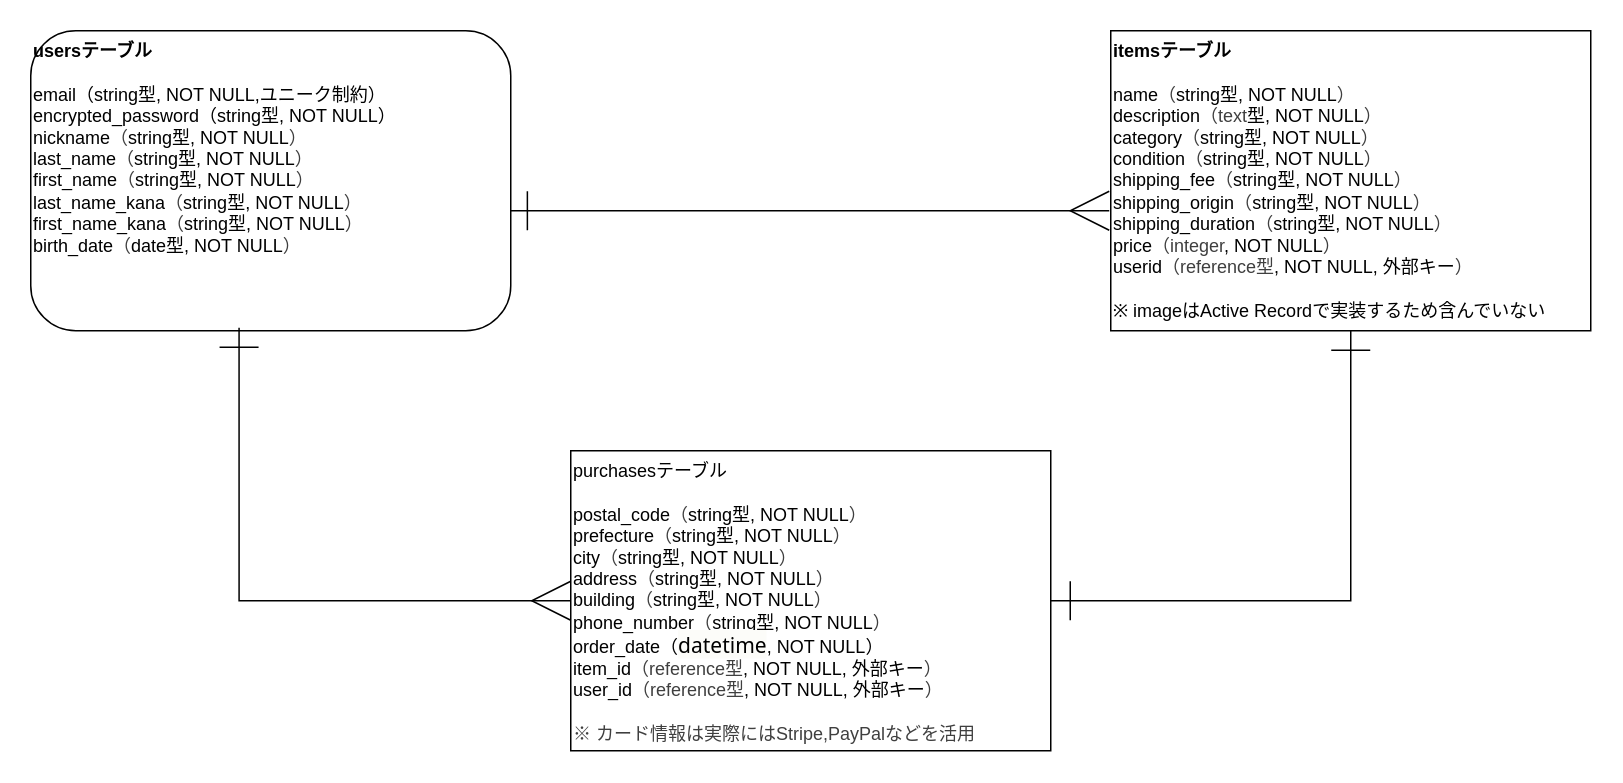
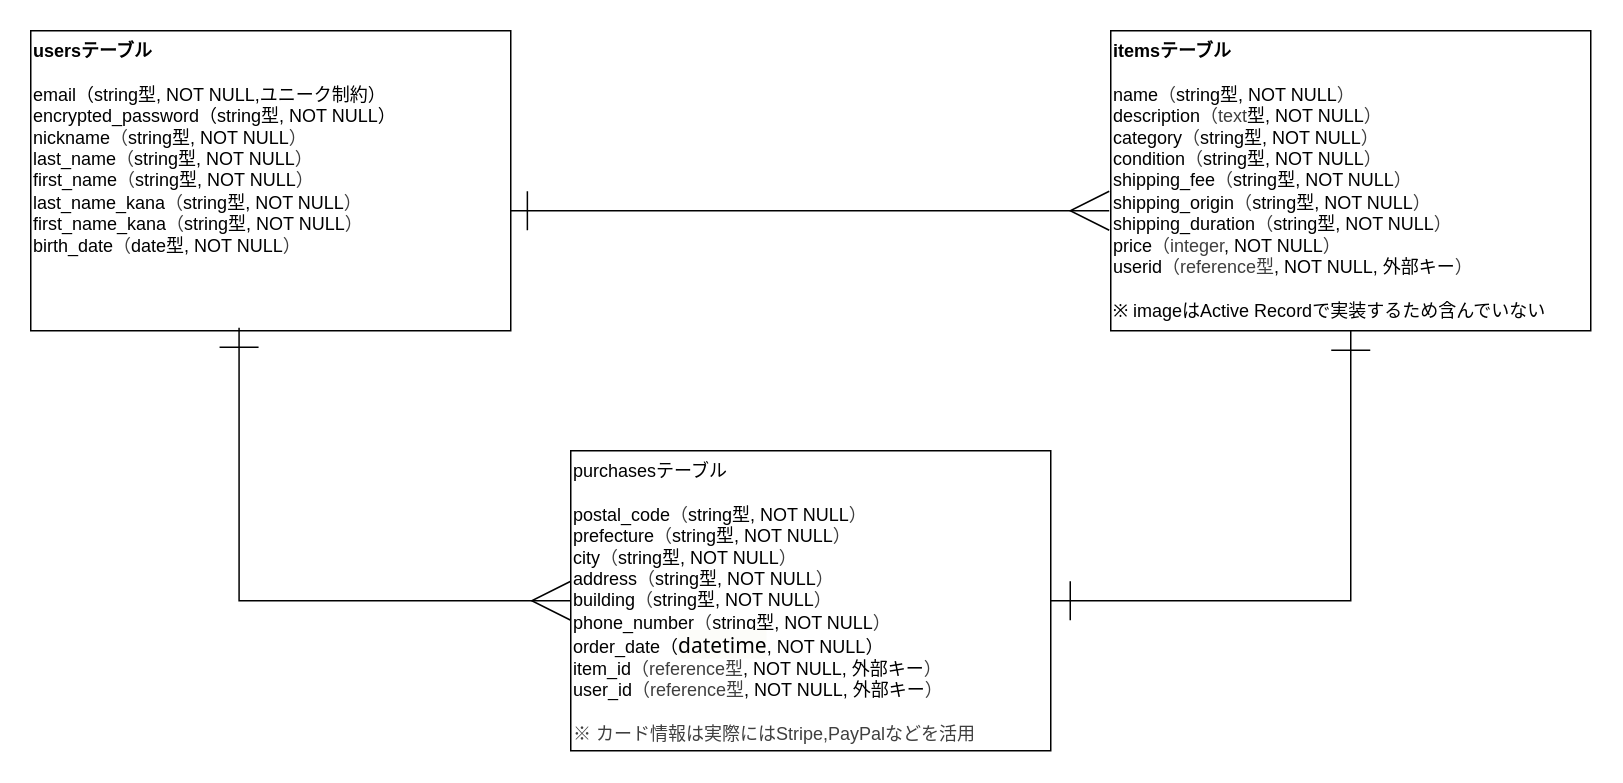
node "usersテーブル email（string型, NOT NULL,ユニーク制約） encrypted_password（string型, NOT NULL） nickname（string型, NOT NULL） last_name（string型, NOT NULL） first_name（string型, NOT NULL） last_name_kana（string型, NOT NULL） first_name_kana（string型, NOT NULL） birth_date（date型, NOT NULL）": shape rounded rectangle -> rectangle
